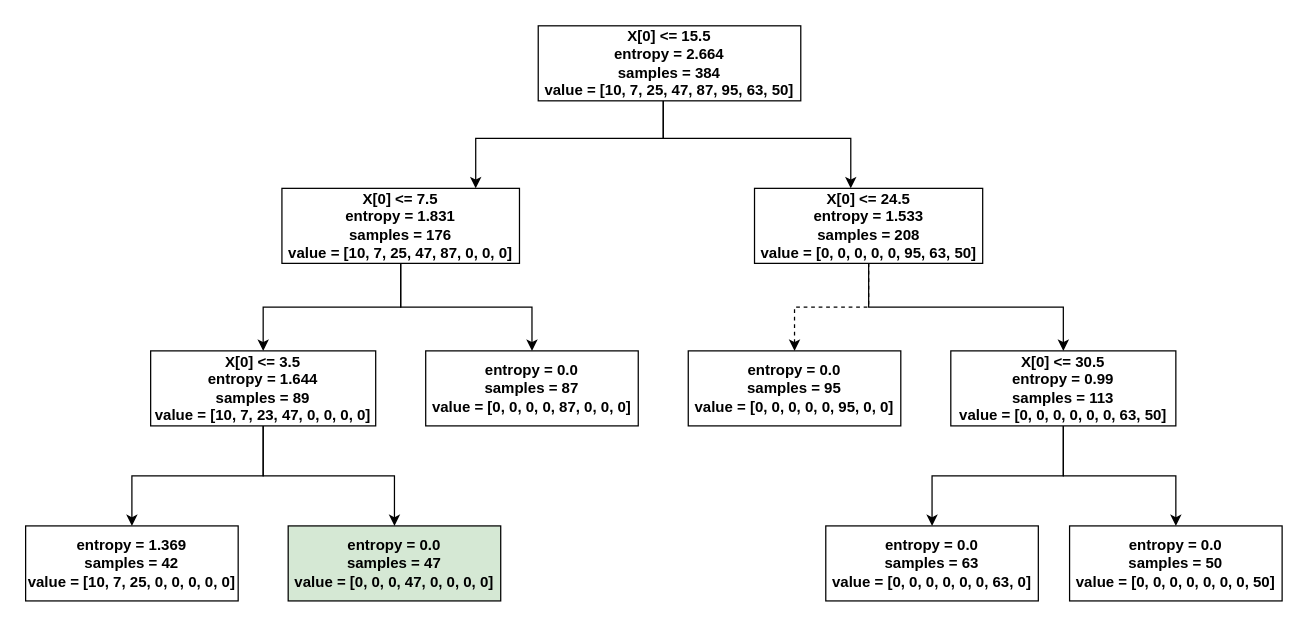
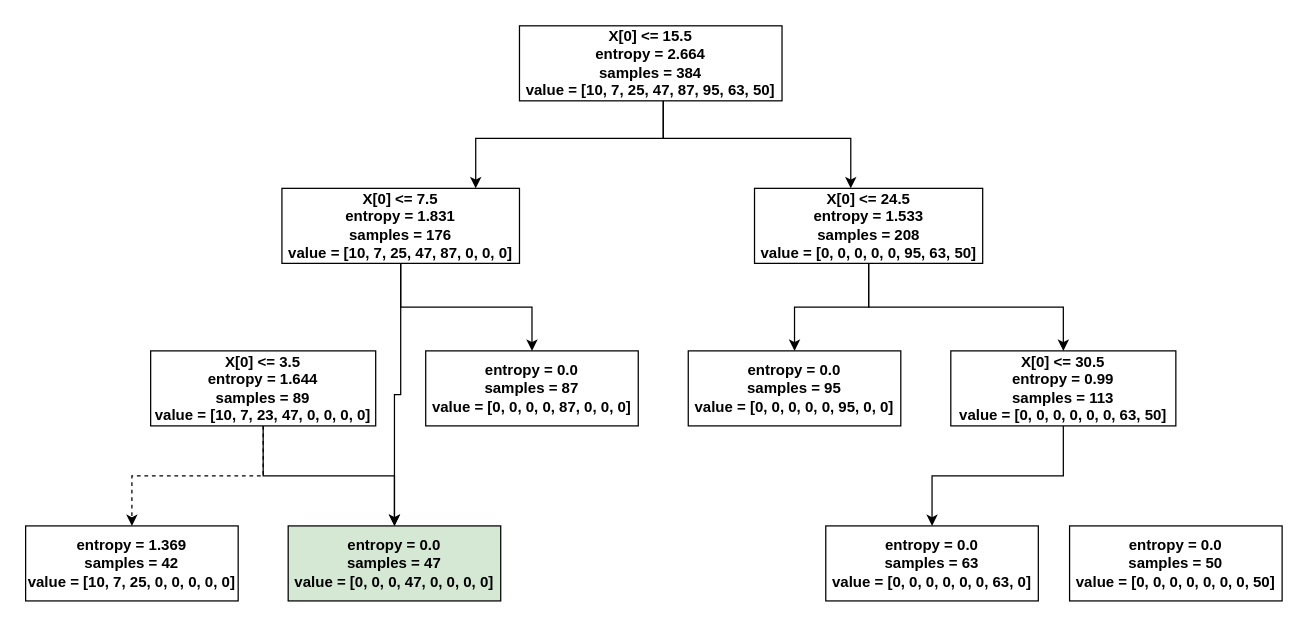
node "X[0] <= 15.5 entropy = 2.664 samples = 384 value = [10, 7, 25, 47, 87, 95, 63, 50]": moved (669, 63) -> (651, 63)
edge "X[0] <= 7.5 entropy = 1.831 samples = 176 value = [10, 7, 25, 47, 87, 0, 0, 0]" -> "X[0] <= 3.5 entropy = 1.644 samples = 89 value = [10, 7, 23, 47, 0, 0, 0, 0]": now "X[0] <= 7.5 entropy = 1.831 samples = 176 value = [10, 7, 25, 47, 87, 0, 0, 0]" -> "entropy = 0.0 samples = 47 value = [0, 0, 0, 47, 0, 0, 0, 0]"
edge "X[0] <= 24.5 entropy = 1.533 samples = 208 value = [0, 0, 0, 0, 0, 95, 63, 50]" -> "entropy = 0.0 samples = 95 value = [0, 0, 0, 0, 0, 95, 0, 0]": style dashed -> solid
edge "X[0] <= 3.5 entropy = 1.644 samples = 89 value = [10, 7, 23, 47, 0, 0, 0, 0]" -> "entropy = 1.369 samples = 42 value = [10, 7, 25, 0, 0, 0, 0, 0]": style solid -> dashed
edge "X[0] <= 30.5 entropy = 0.99 samples = 113 value = [0, 0, 0, 0, 0, 0, 63, 50]" -> "entropy = 0.0 samples = 50 value = [0, 0, 0, 0, 0, 0, 0, 50]": removed
